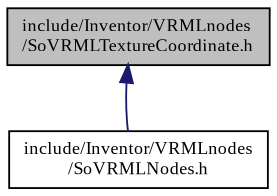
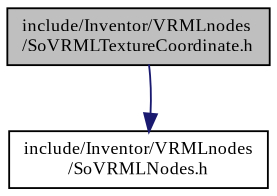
edge "include/Inventor/VRMLnodes /SoVRMLNodes.h" -> "include/Inventor/VRMLnodes /SoVRMLTextureCoordinate.h": reversed
